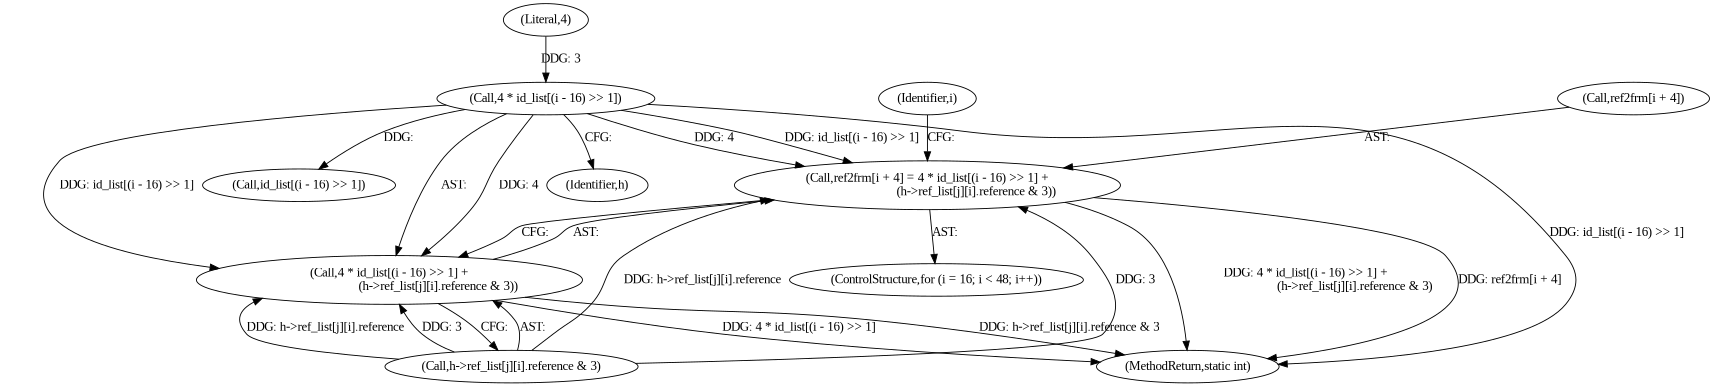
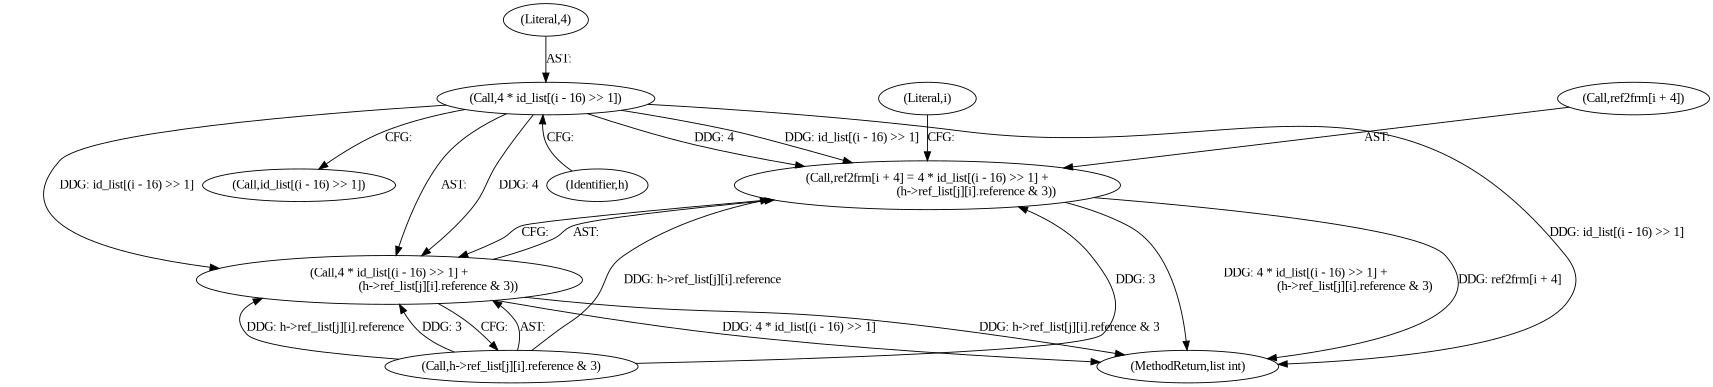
edge "(Literal,4)" -> "(Call,4 * id_list[(i - 16) >> 1])": label "DDG: 3" -> "AST: "
node "(Identifier,i)": label "(Identifier,i)" -> "(Literal,i)"
edge "(Call,4 * id_list[(i - 16) >> 1])" -> "(Identifier,h)": reversed
edge "(Call,4 * id_list[(i - 16) >> 1])" -> "(Call,id_list[(i - 16) >> 1])": label "DDG: " -> "CFG: "
node "(ControlStructure,for (i = 16; i < 48; i++))": removed
node "(MethodReturn,static int)": label "(MethodReturn,static int)" -> "(MethodReturn,list int)"
